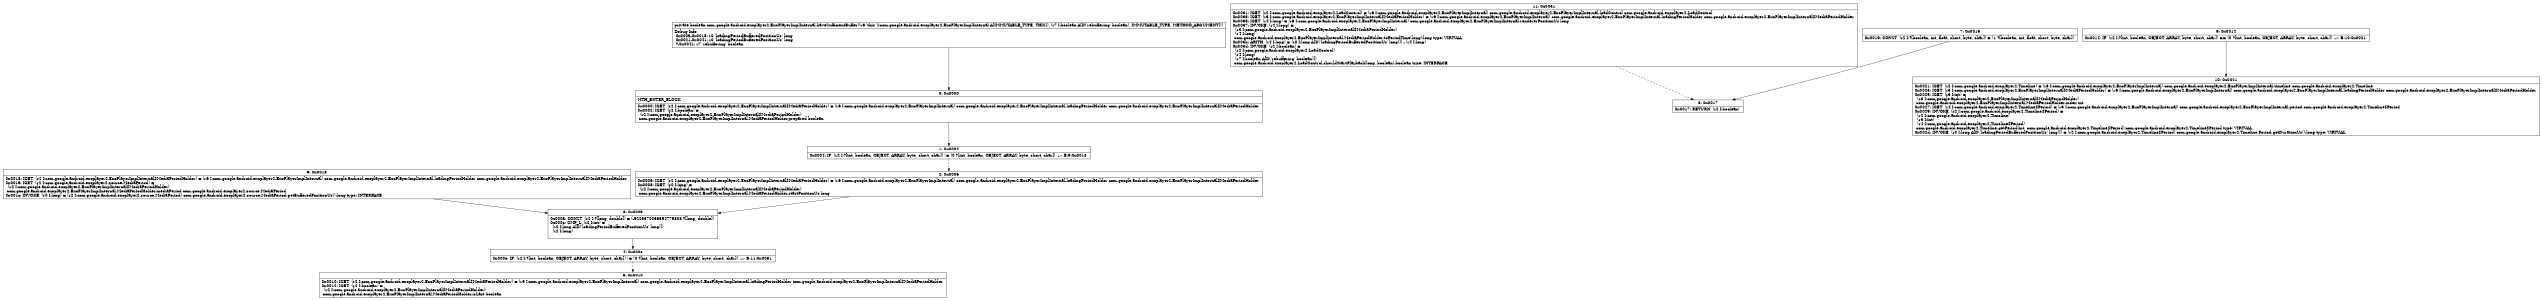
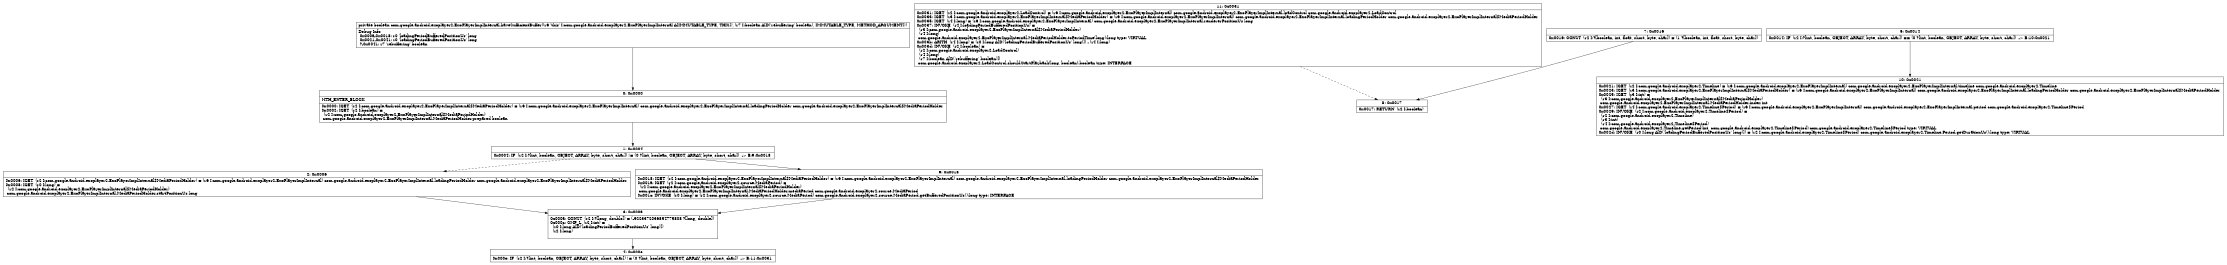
node "11: 0x0031": text "0x0037: INVOKE  (r4 I:long) =" -> "0x0037: INVOKE  (r4 I:loadingPeriodBufferedPositionUs) ="
edge "1: 0x0004" -> "9: 0x0018": added
node "5: 0x0010": removed
